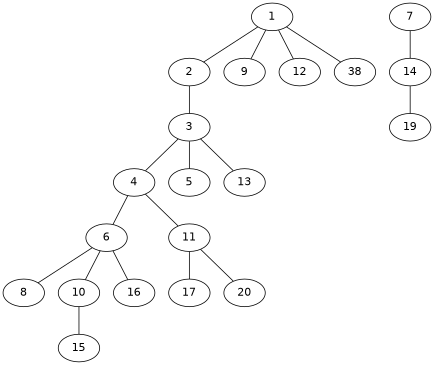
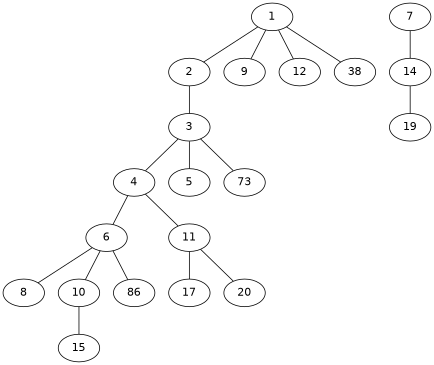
node "13": label "13" -> "73"
node "16": label "16" -> "86"
